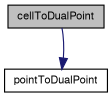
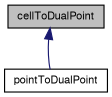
edge "cellToDualPoint" -> "pointToDualPoint": reversed
